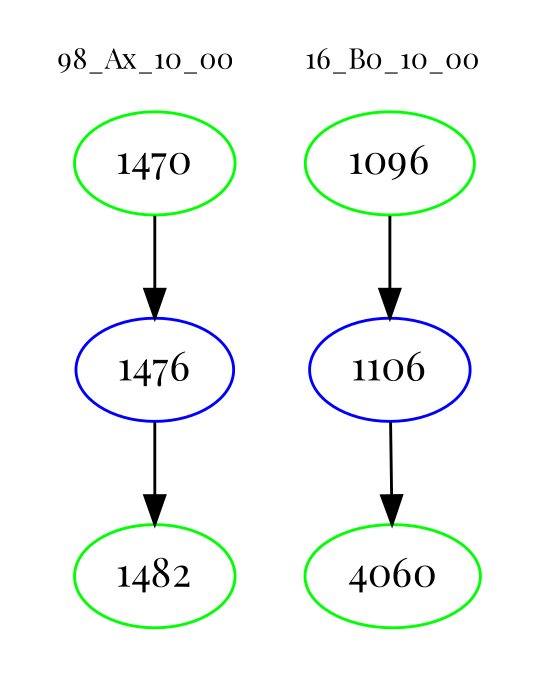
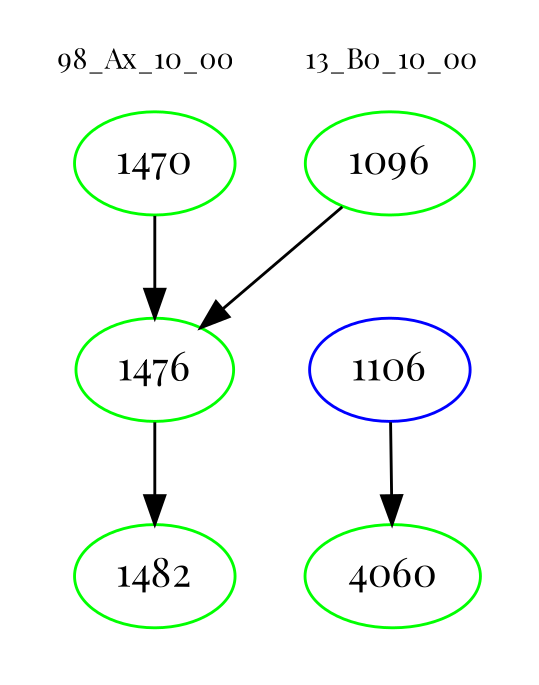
cluster "16_B0_10_00": label "16_B0_10_00" -> "13_B0_10_00"
edge "1096" -> "1106": now "1096" -> "1476"
node "1476": color blue -> green
